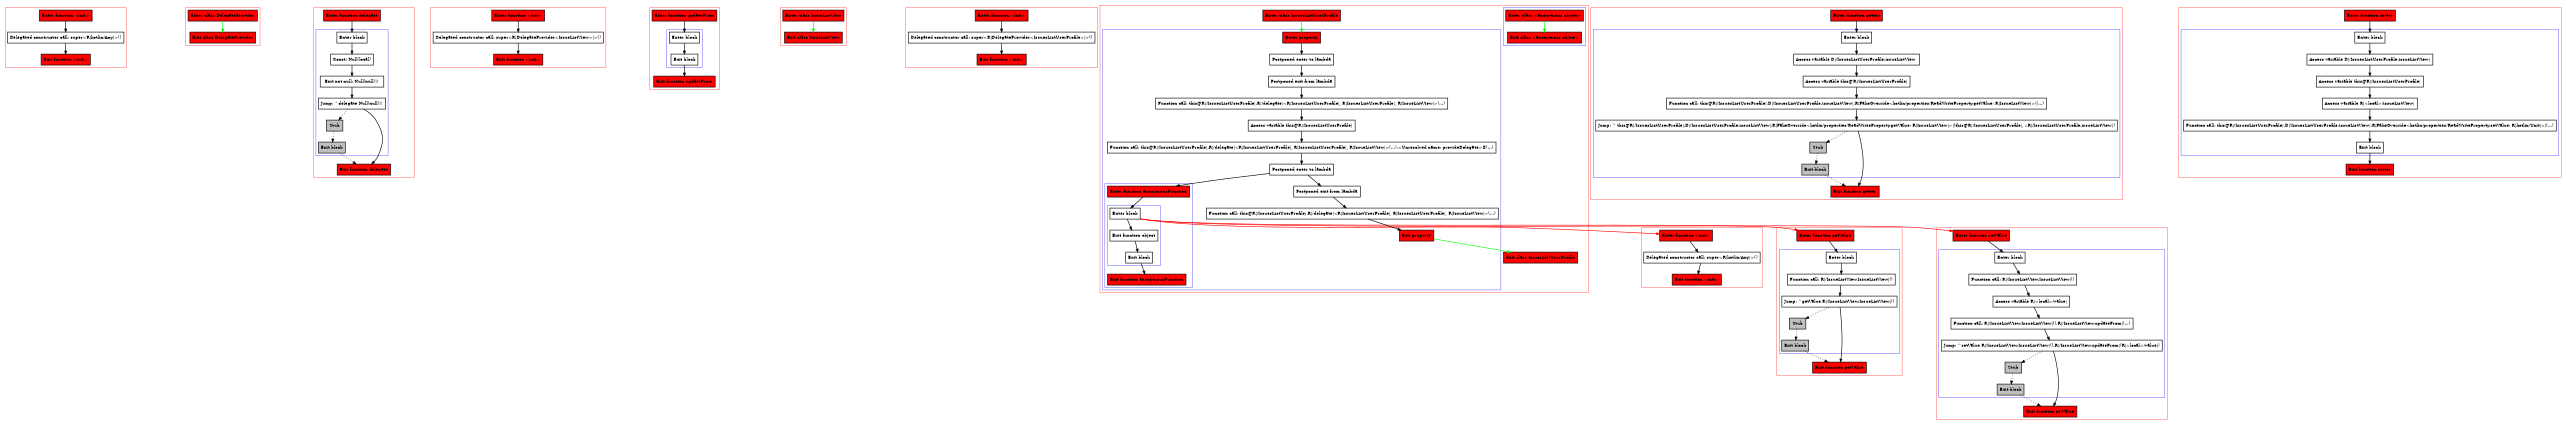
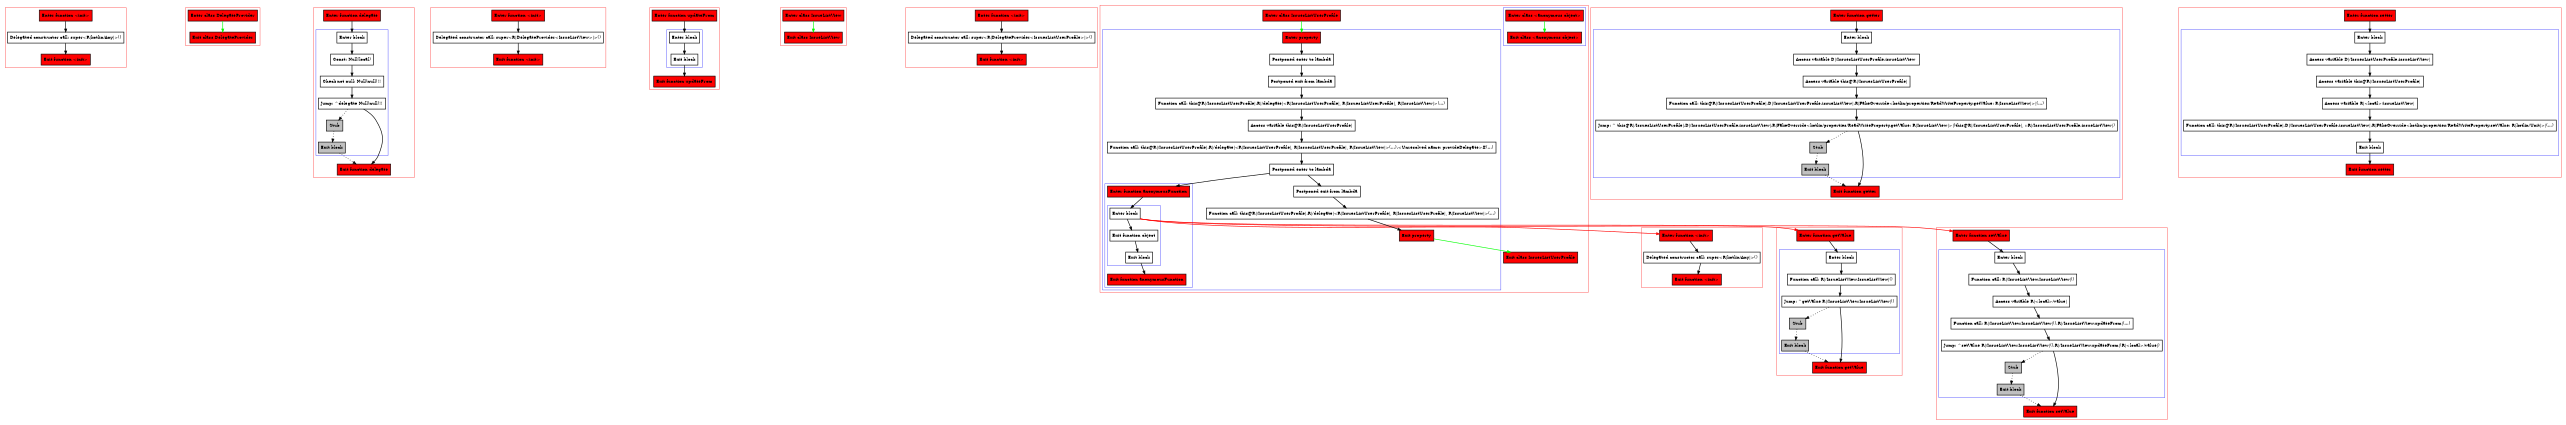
node "Exit not null: Null(null)!!": label "Exit not null: Null(null)!!" -> "Check not null: Null(null)!!"
